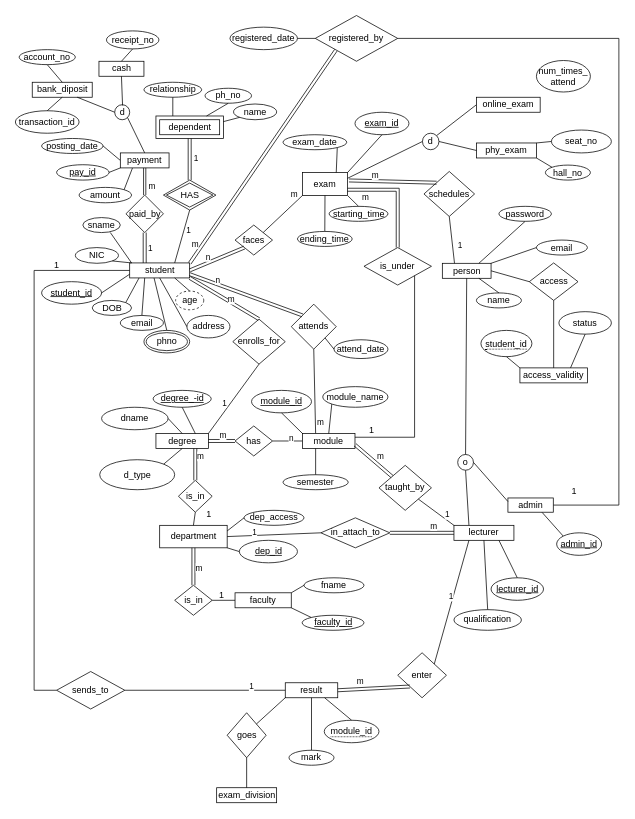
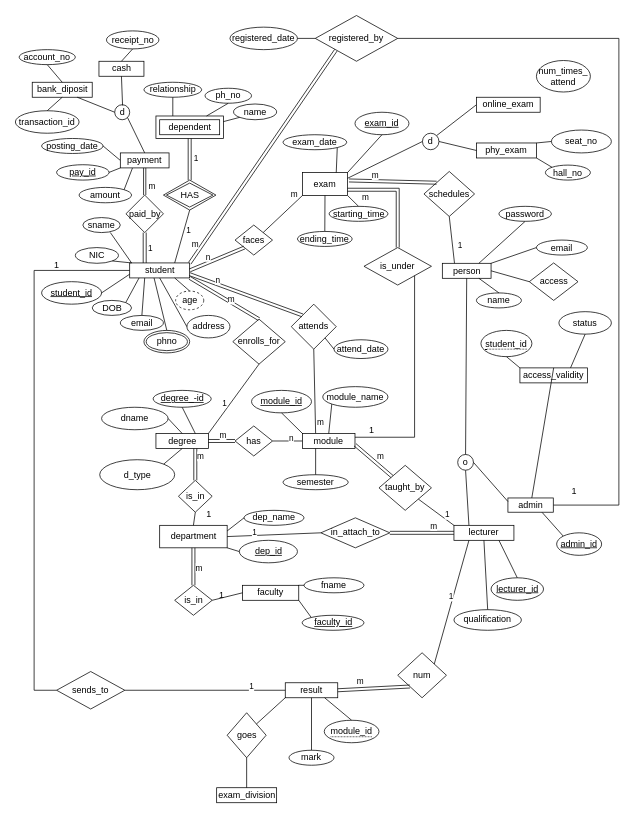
edge "access" -- "access_validity": now "admin" -- "access_validity"
node "dep_access": label "dep_access" -> "dep_name"
node "faculty": moved (263, 600) -> (271, 593)
node "enter": label "enter" -> "num"
